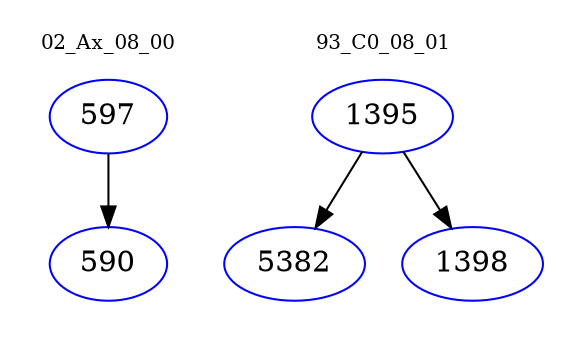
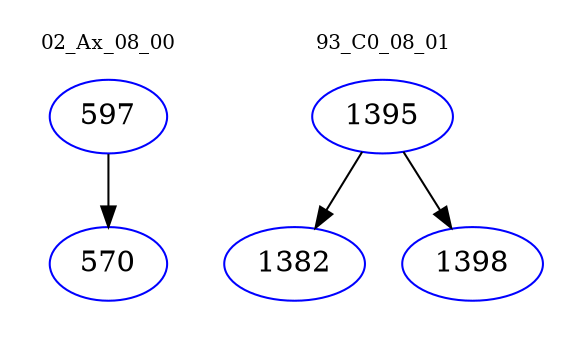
node "590": label "590" -> "570"
node "5382": label "5382" -> "1382"
